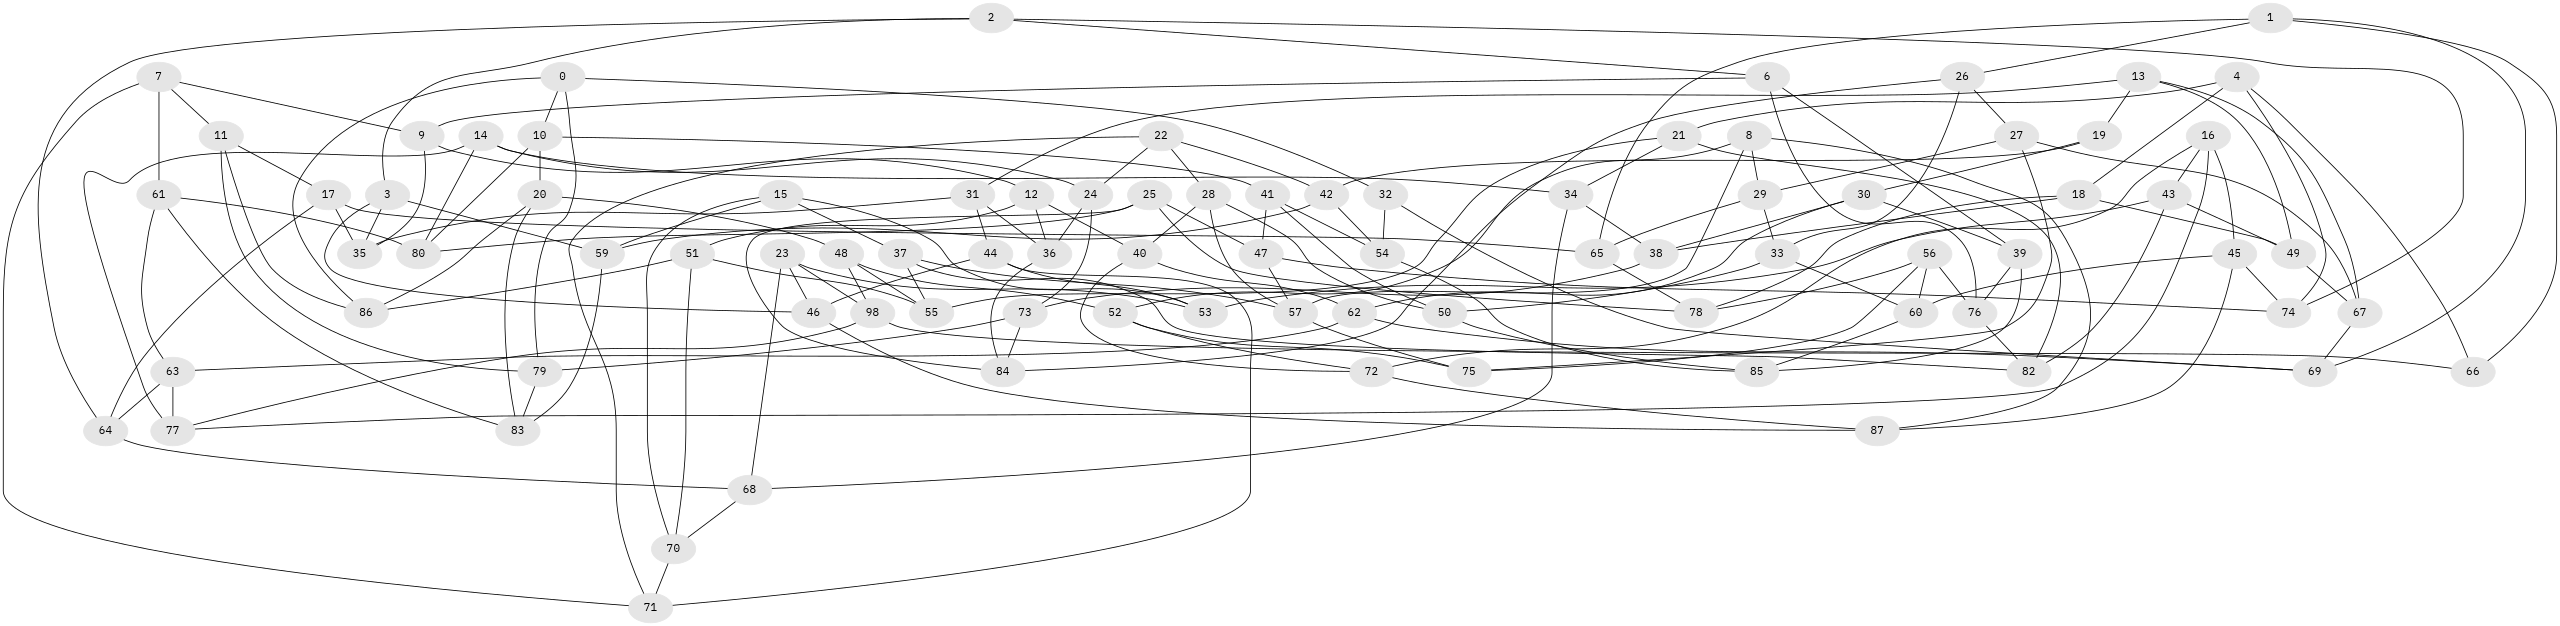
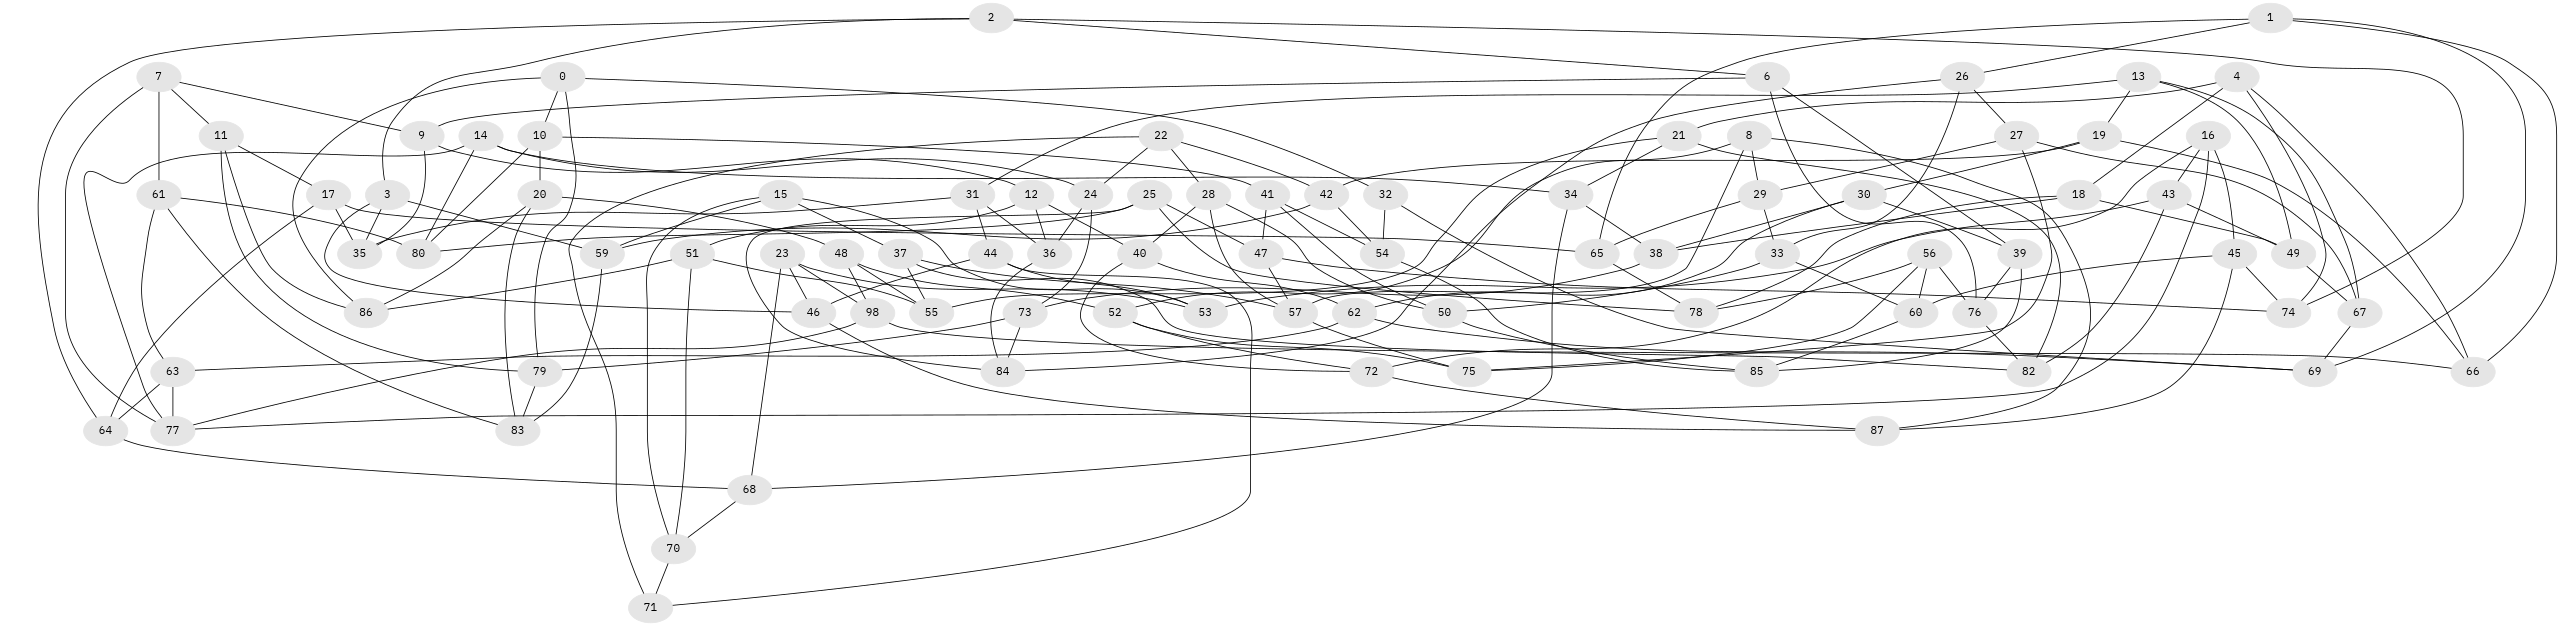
edge "19" -- "66": added
edge "7" -- "71": now "7" -- "77"
